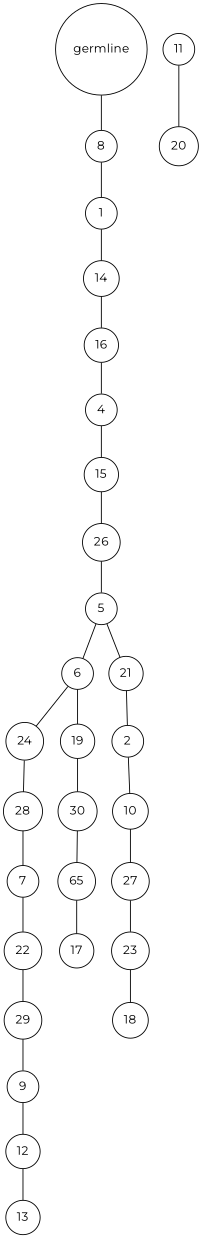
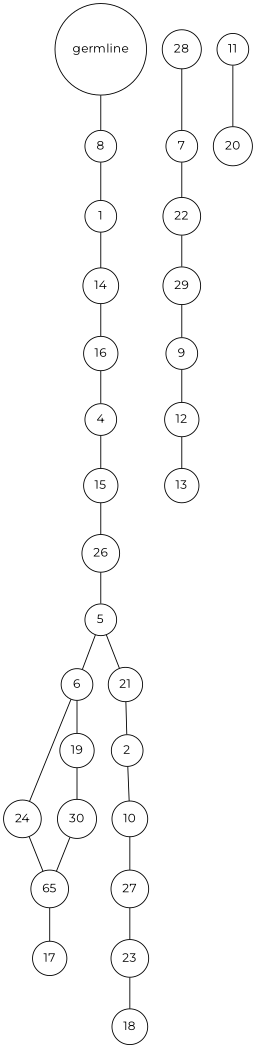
edge "24" -- "28": now "24" -- "65"
